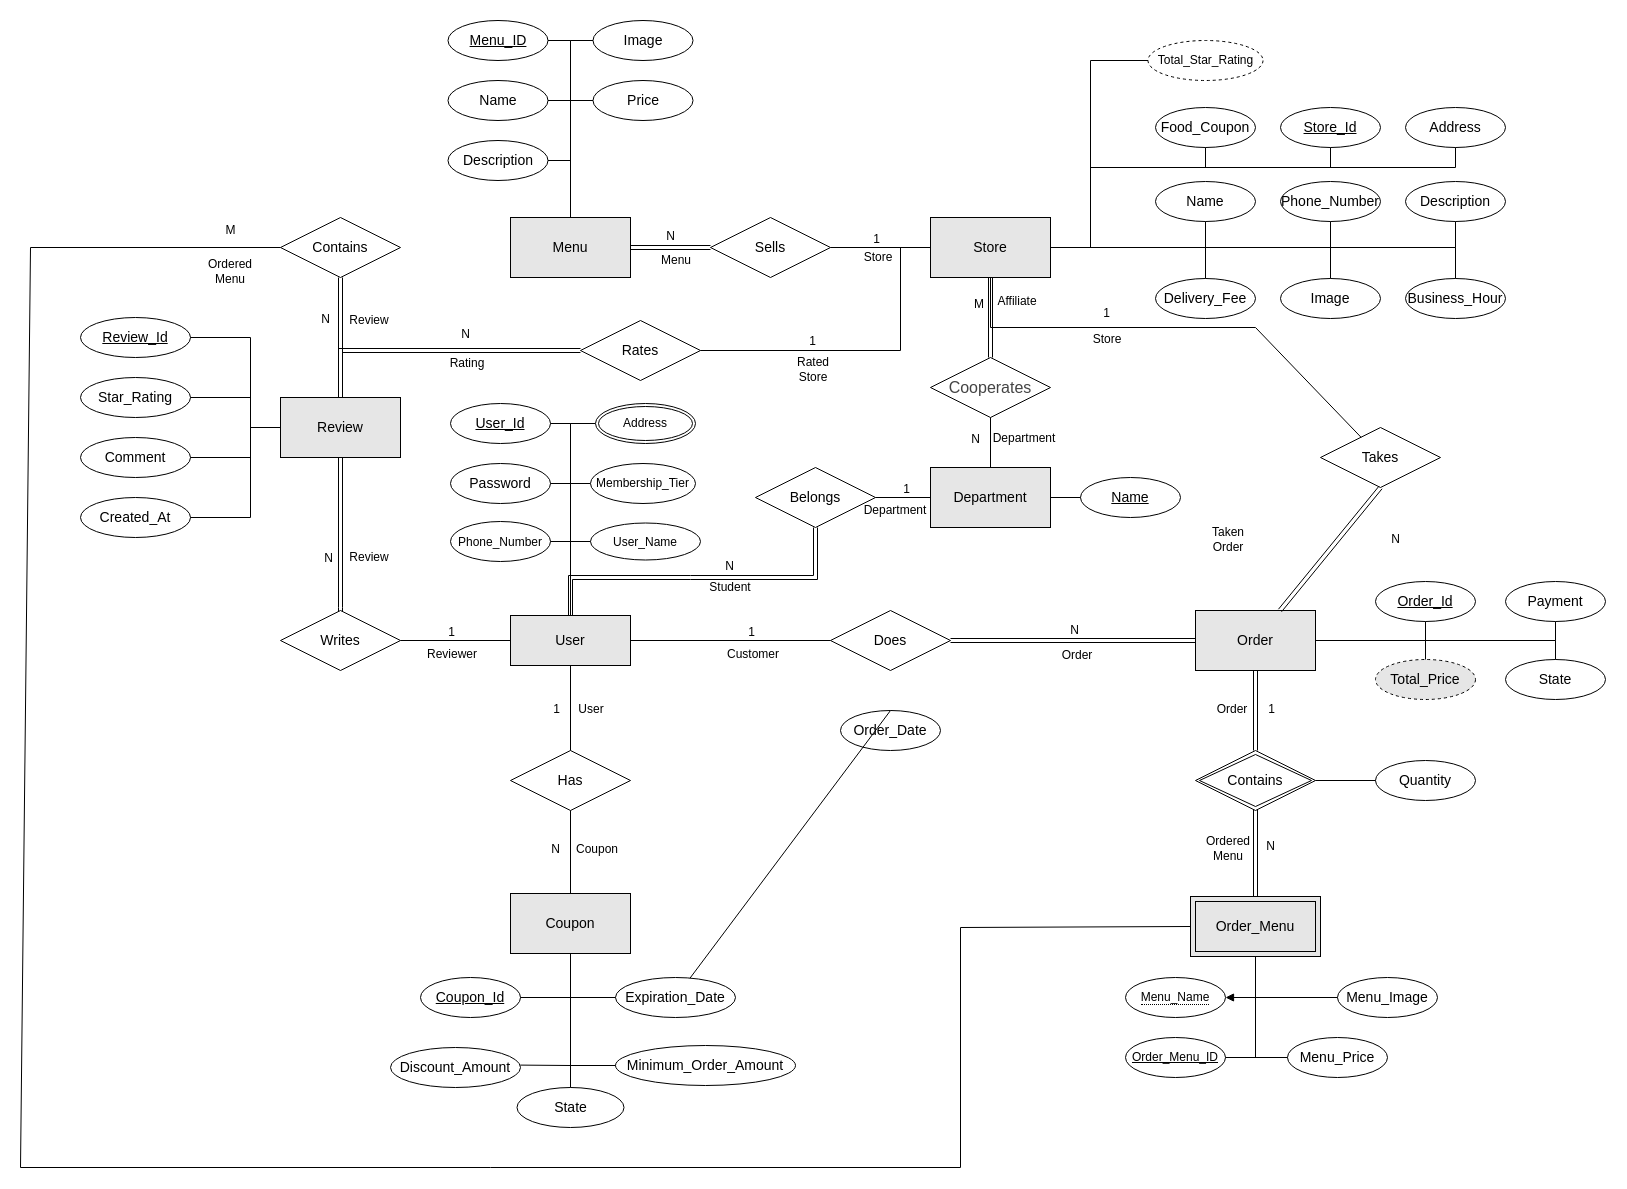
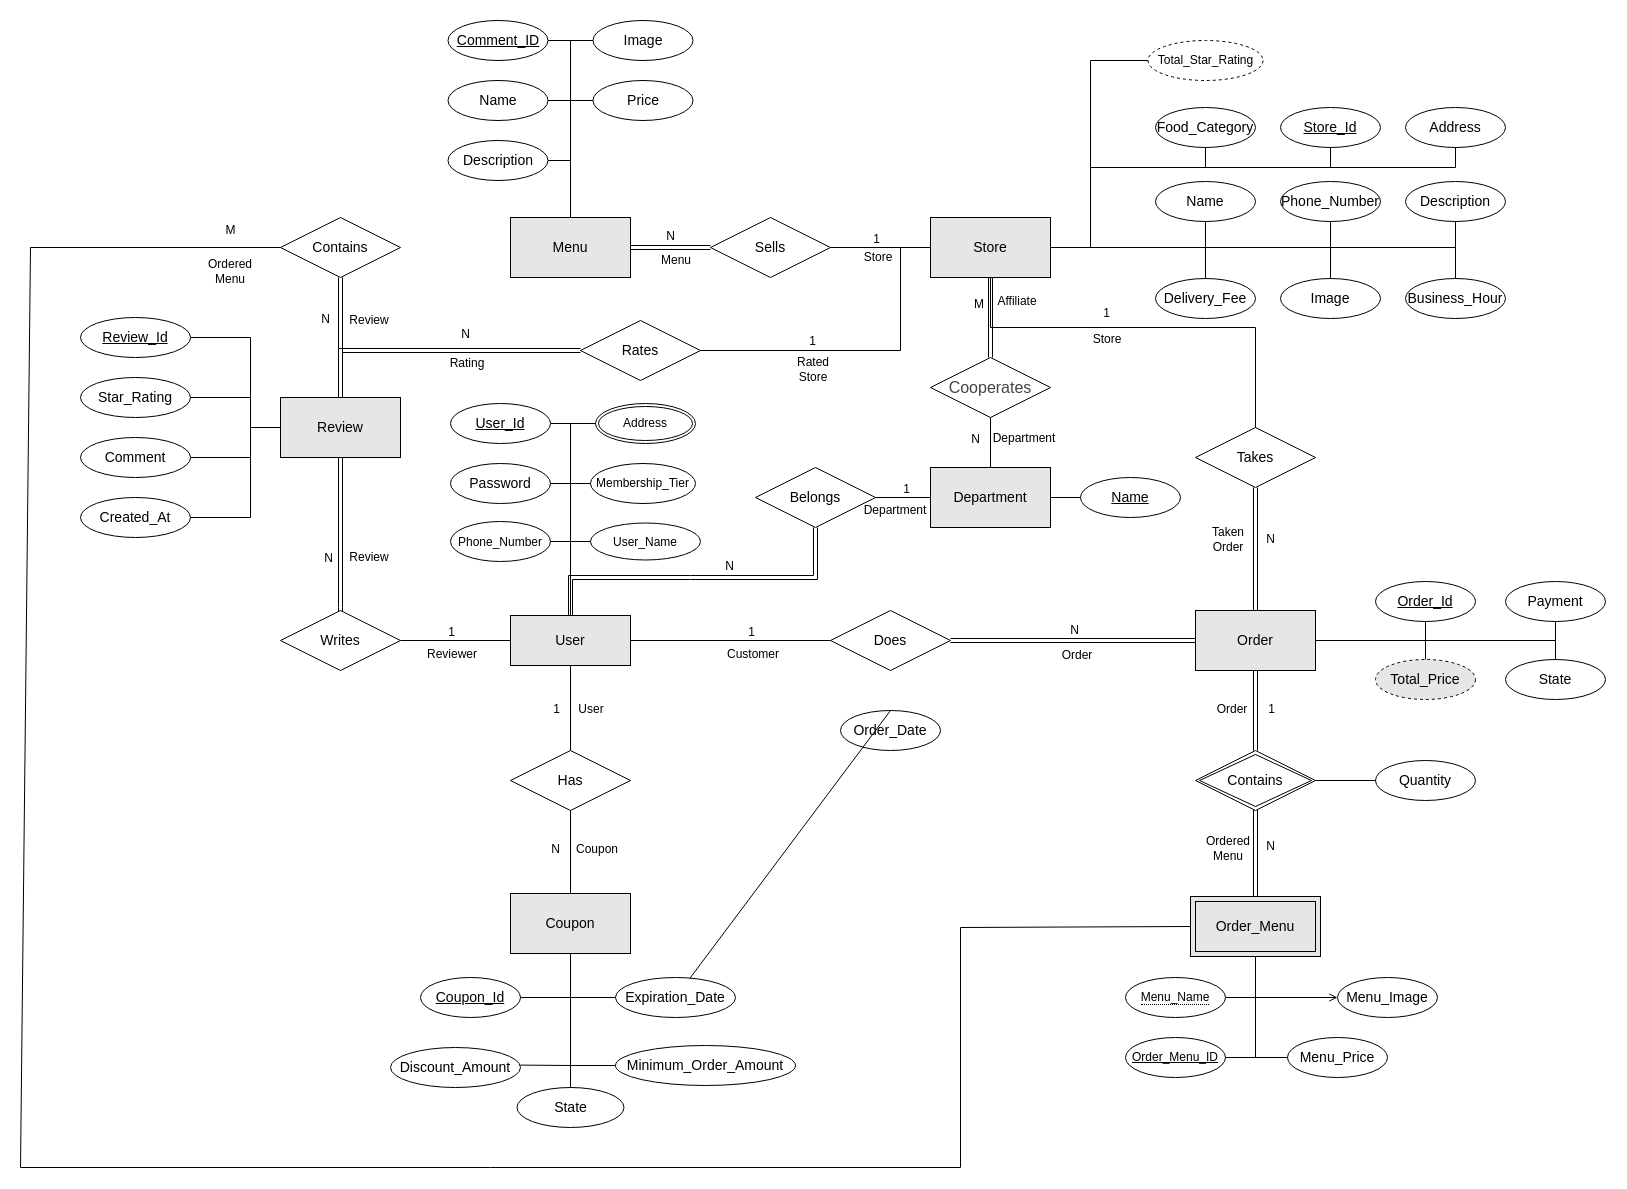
node "Menu_ID": label "Menu_ID" -> "Comment_ID"
node "Food_Coupon": label "Food_Coupon" -> "Food_Category"
node "Takes": moved (1381, 458) -> (1256, 458)
node "Student": removed
edge "Order_Menu" -> "Menu_Name": arrowhead block -> none
edge "Order_Menu" -- "Menu_Image": arrowhead none -> open
